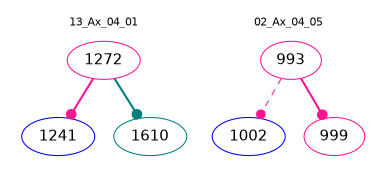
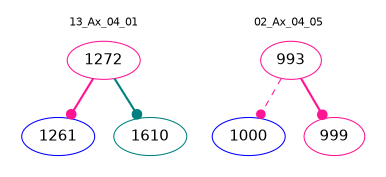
node "1241": label "1241" -> "1261"
node "1002": label "1002" -> "1000"
